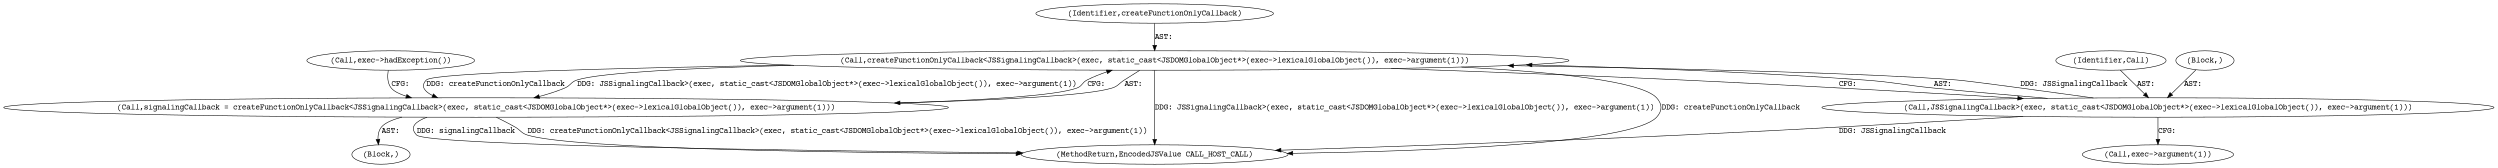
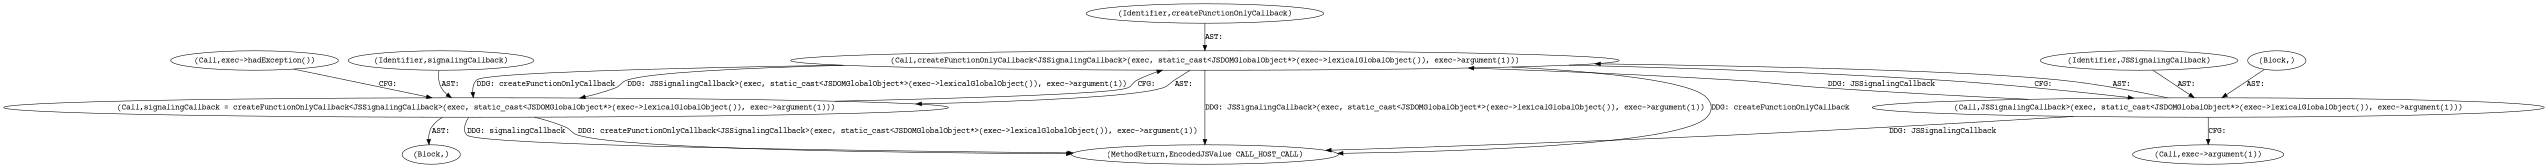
node "(Identifier,signalingCallback)": added
node "(Identifier,Call)": label "(Identifier,Call)" -> "(Identifier,JSSignalingCallback)"
